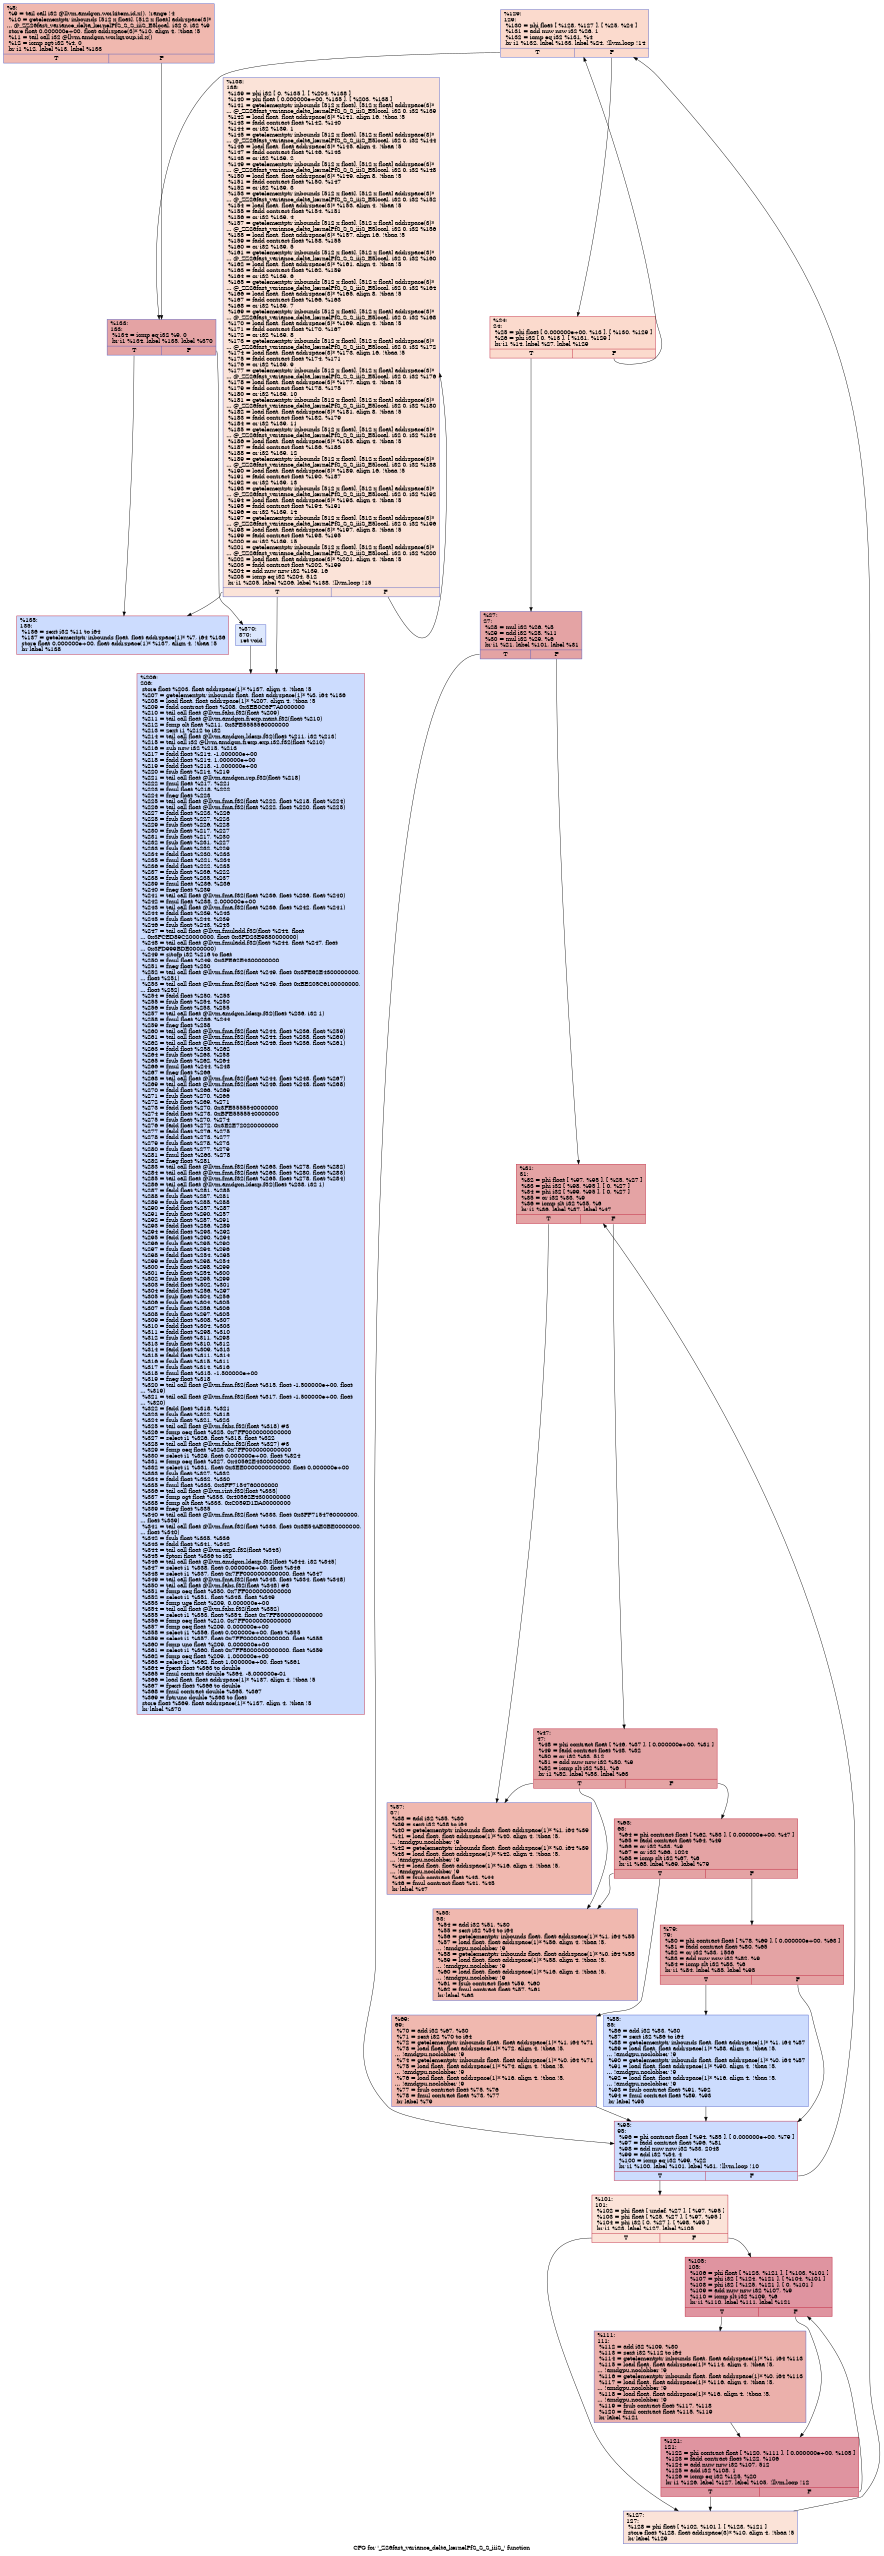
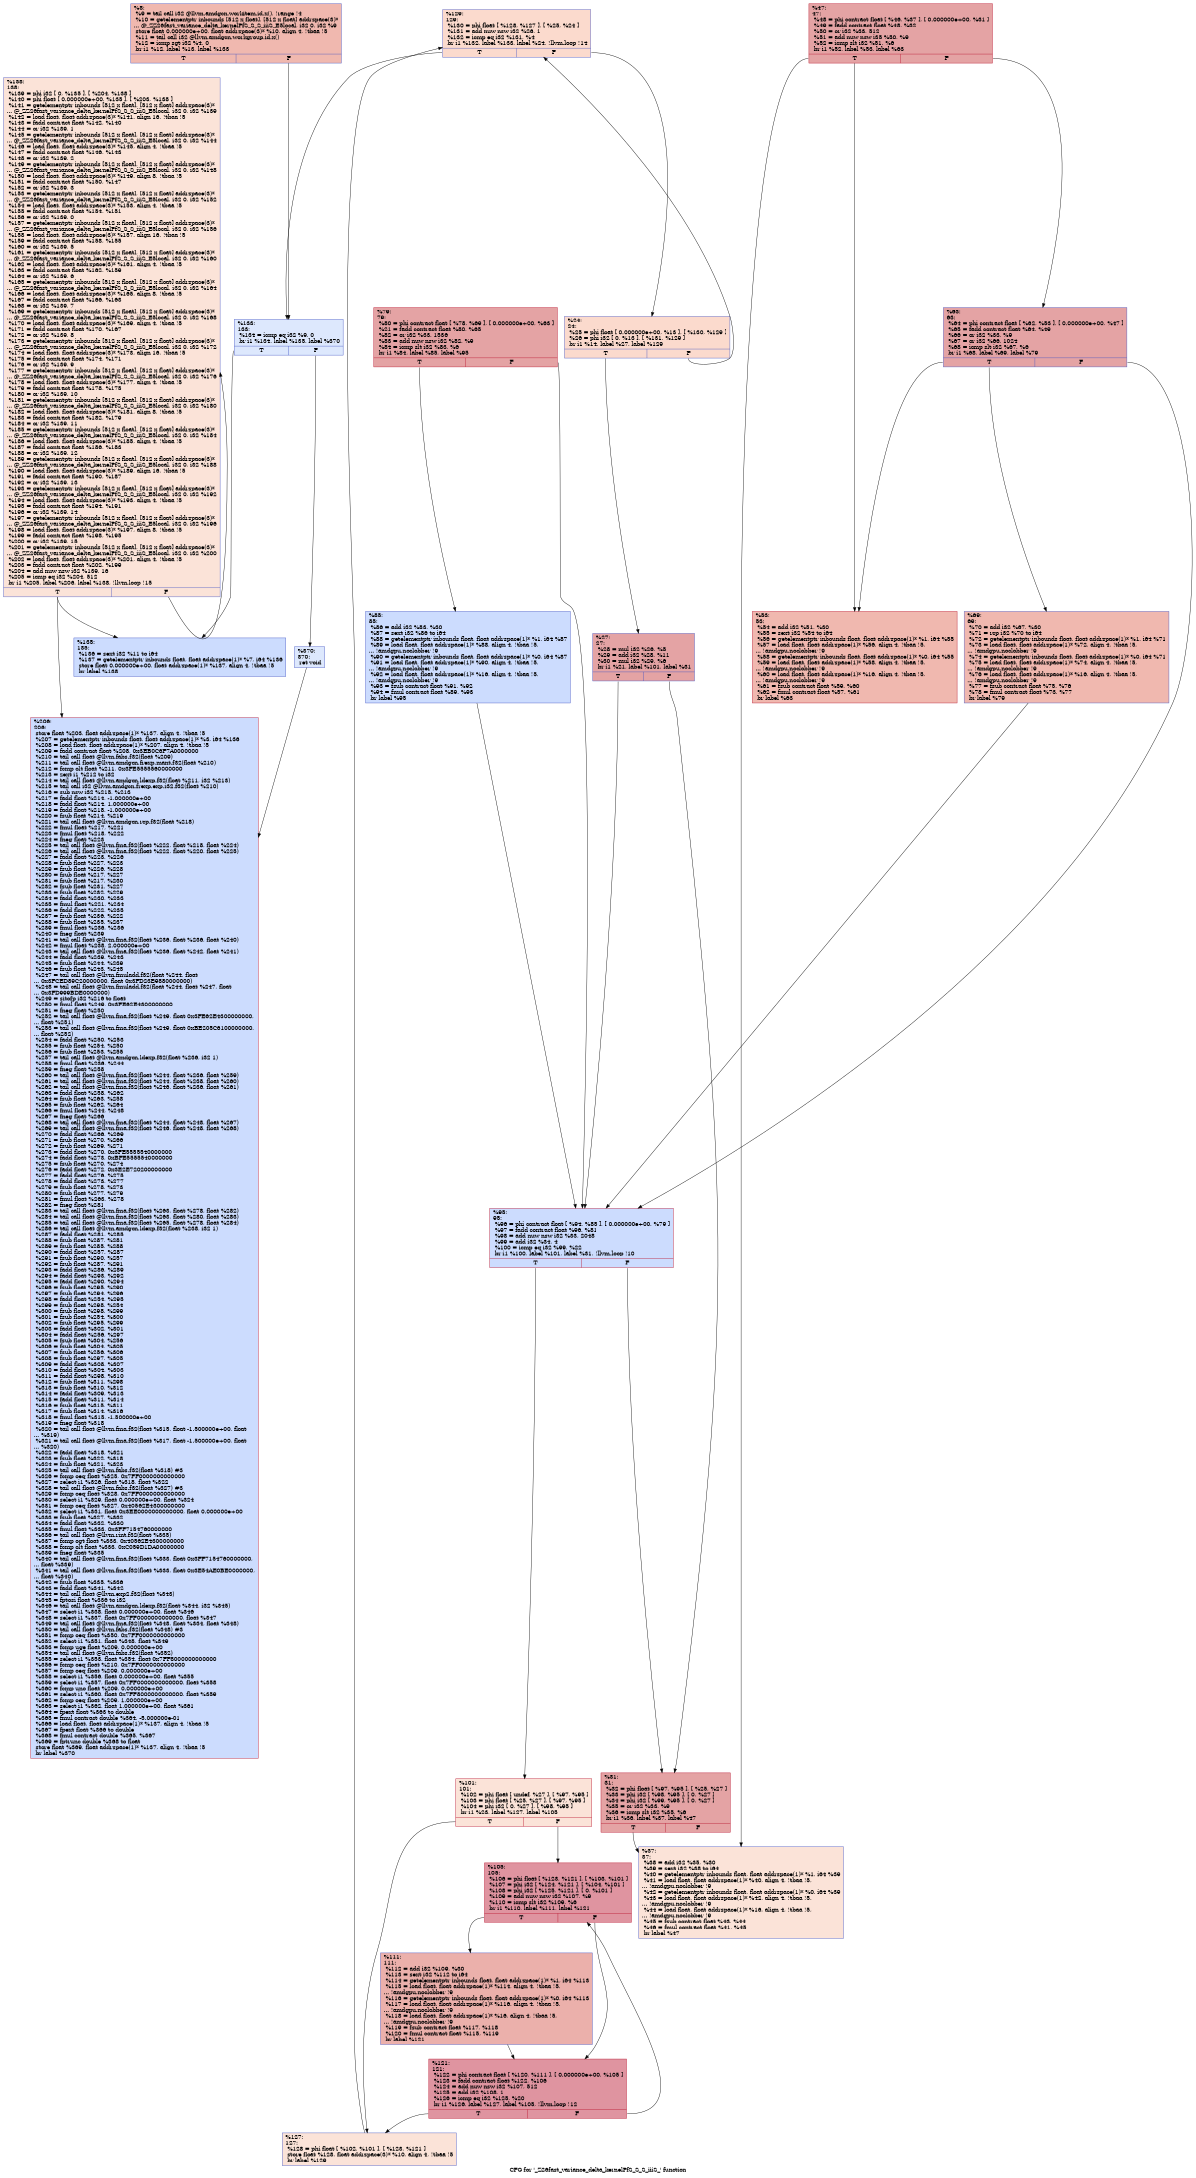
node "%138:": text "%156 = or i32 %139, 4" -> "%156 = or i32 %139, 0"
node "%133:": fillcolor #c32e3170 -> #b2ccfb70
node "%24:": color #b70d28ff -> #3d50c3ff
node "%135:": color #b70d28ff -> #3d50c3ff
edge "%31:" -> "%47:": removed
node "%47:": text "%51 = add nuw nsw i32 %50, %9" -> "%51 = add nuw nsw i35 %50, %9"
node "%37:": fillcolor #dc5d4a70 -> #f6bfa670
node "%63:": color #b70d28ff -> #3d50c3ff
edge "%63:" -> "%79:": now "%63:" -> "%95:"
node "%79:": text "%81 = fadd contract float %80, %65" -> "%21 = fadd contract float %80, %65"
node "%53:": color #3d50c3ff -> #b70d28ff
node "%69:": text "%71 = sext i32 %70 to i64" -> "%71 = rcp i32 %70 to i64"
